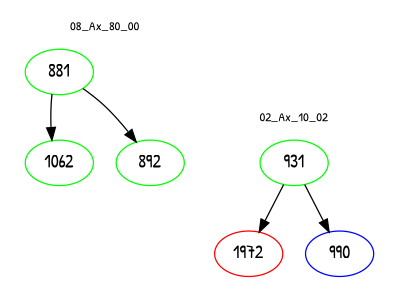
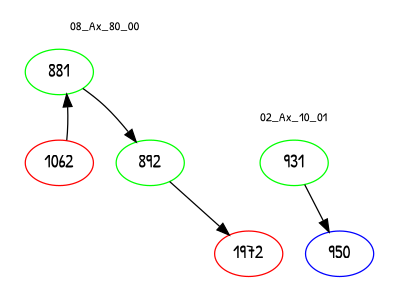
edge "881" -> "1062": reversed
cluster "02_Ax_10_02": label "02_Ax_10_02" -> "02_Ax_10_01"
node "1062": color green -> red
edge "931" -> "1972": now "892" -> "1972"
node "990": label "990" -> "950"
